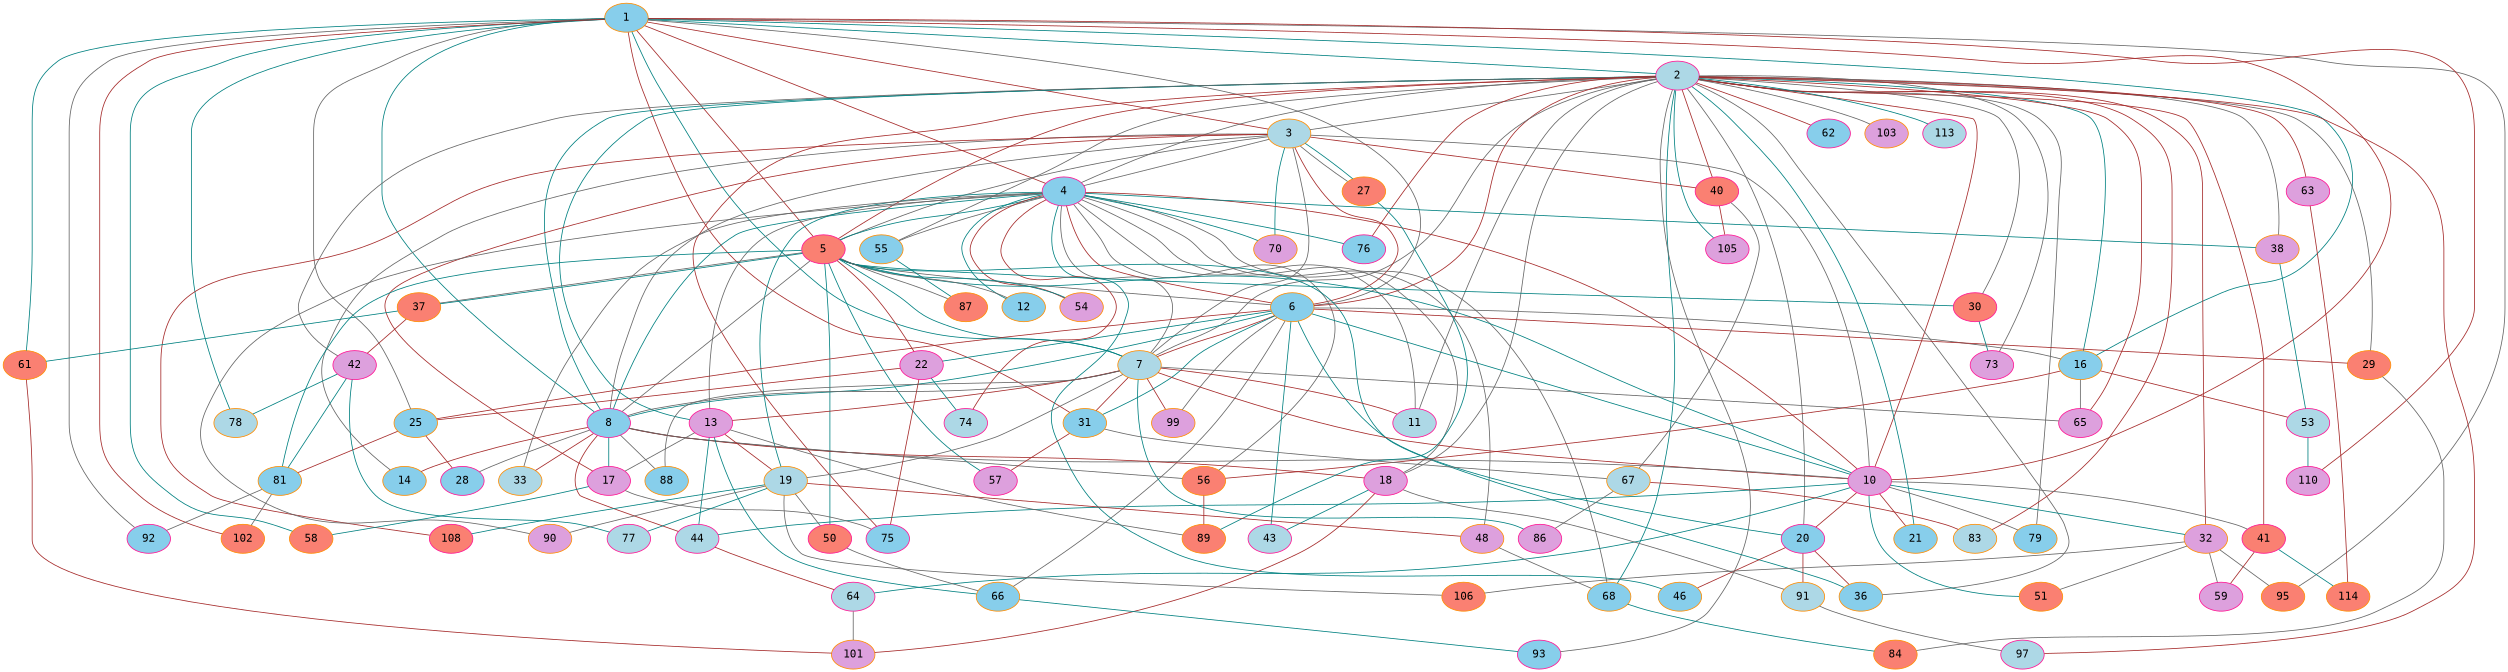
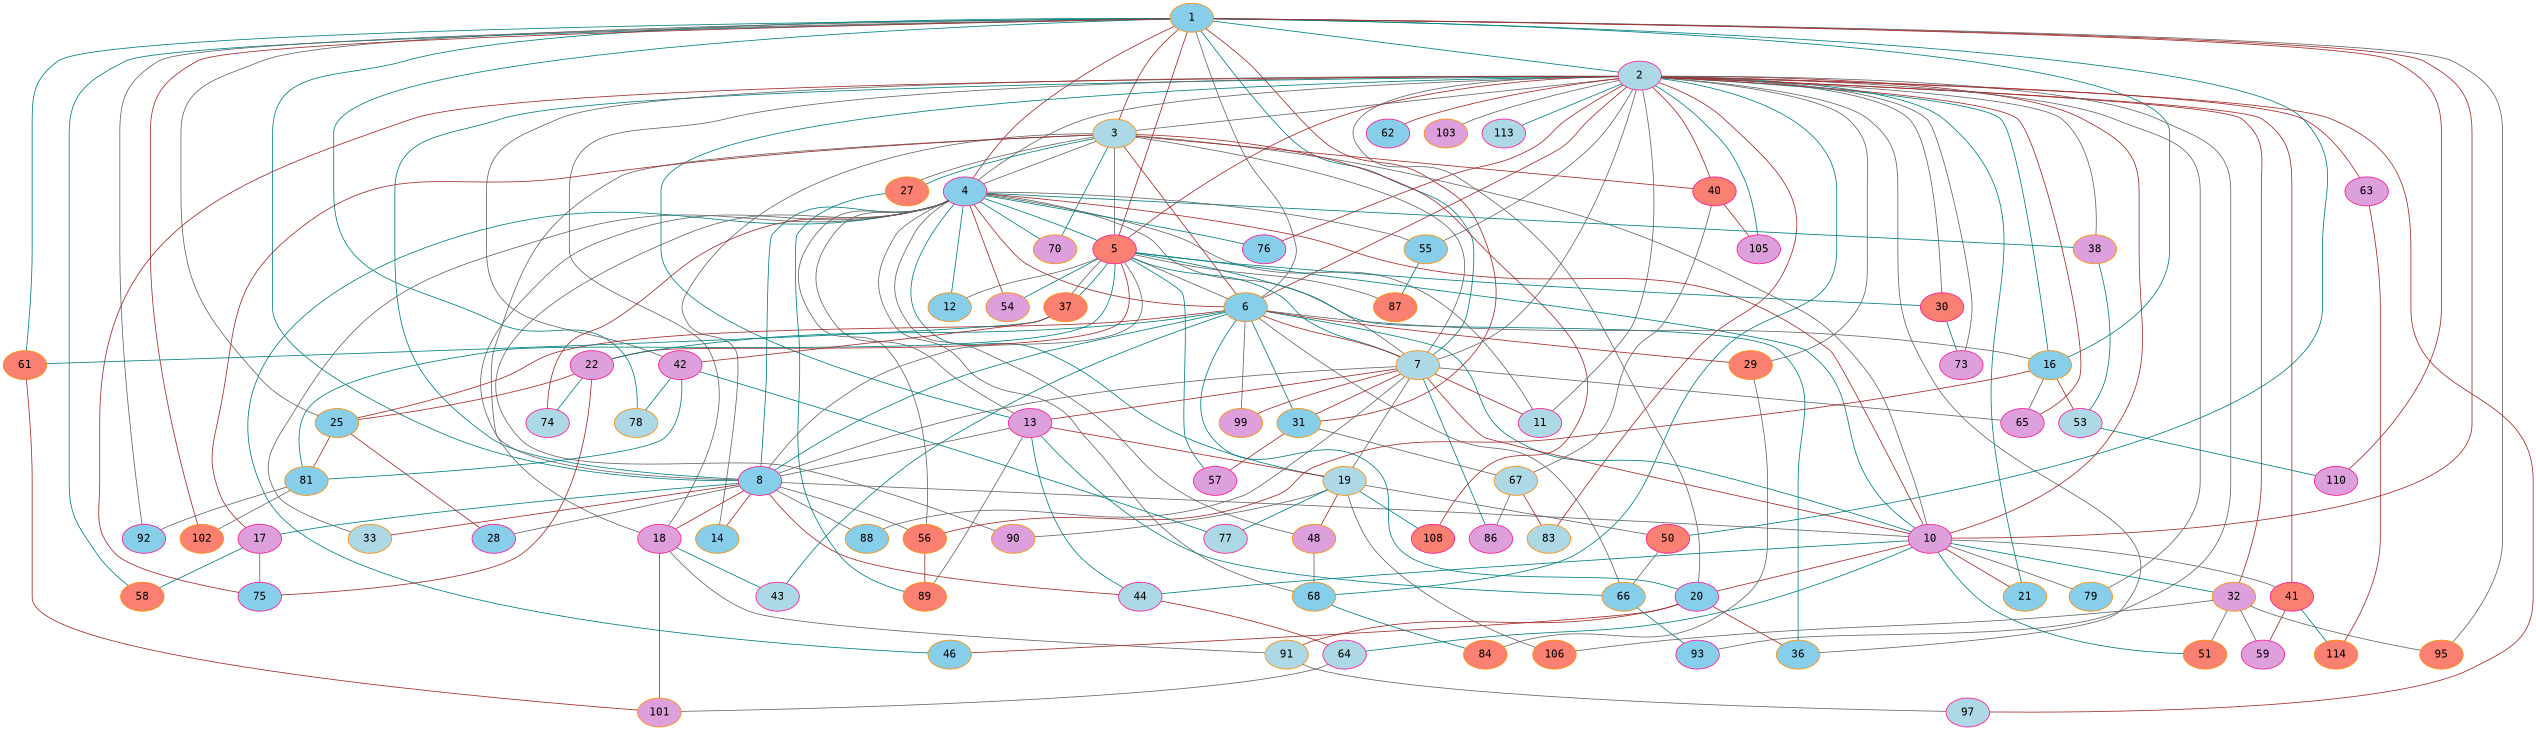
edge "5" -- "50": now "1" -- "50"
edge "13" -- "17": now "13" -- "8"
